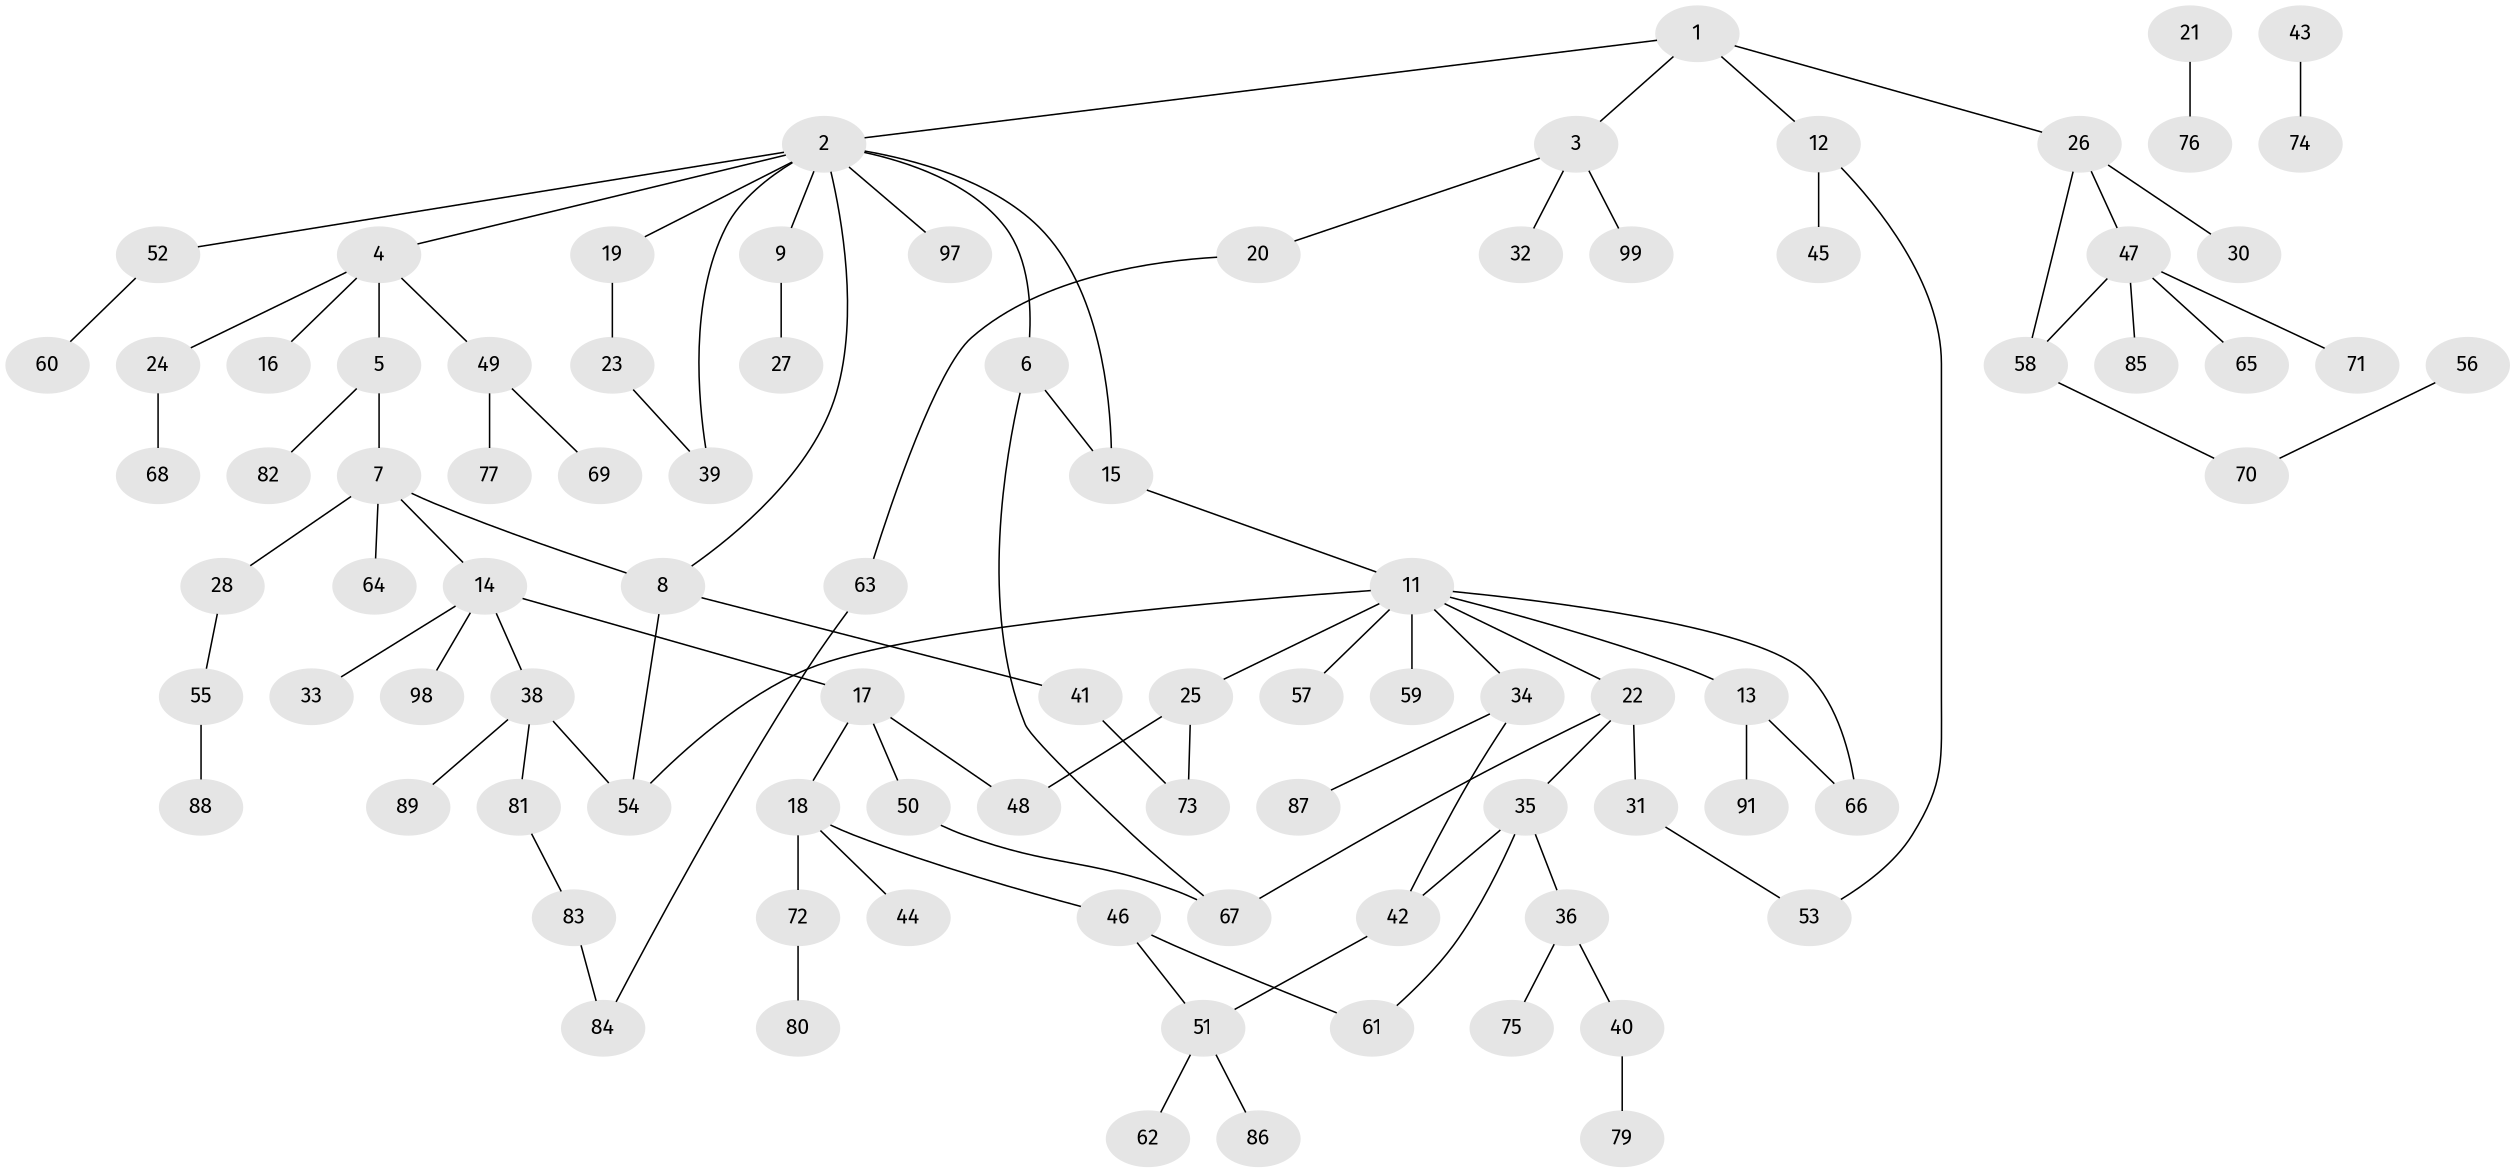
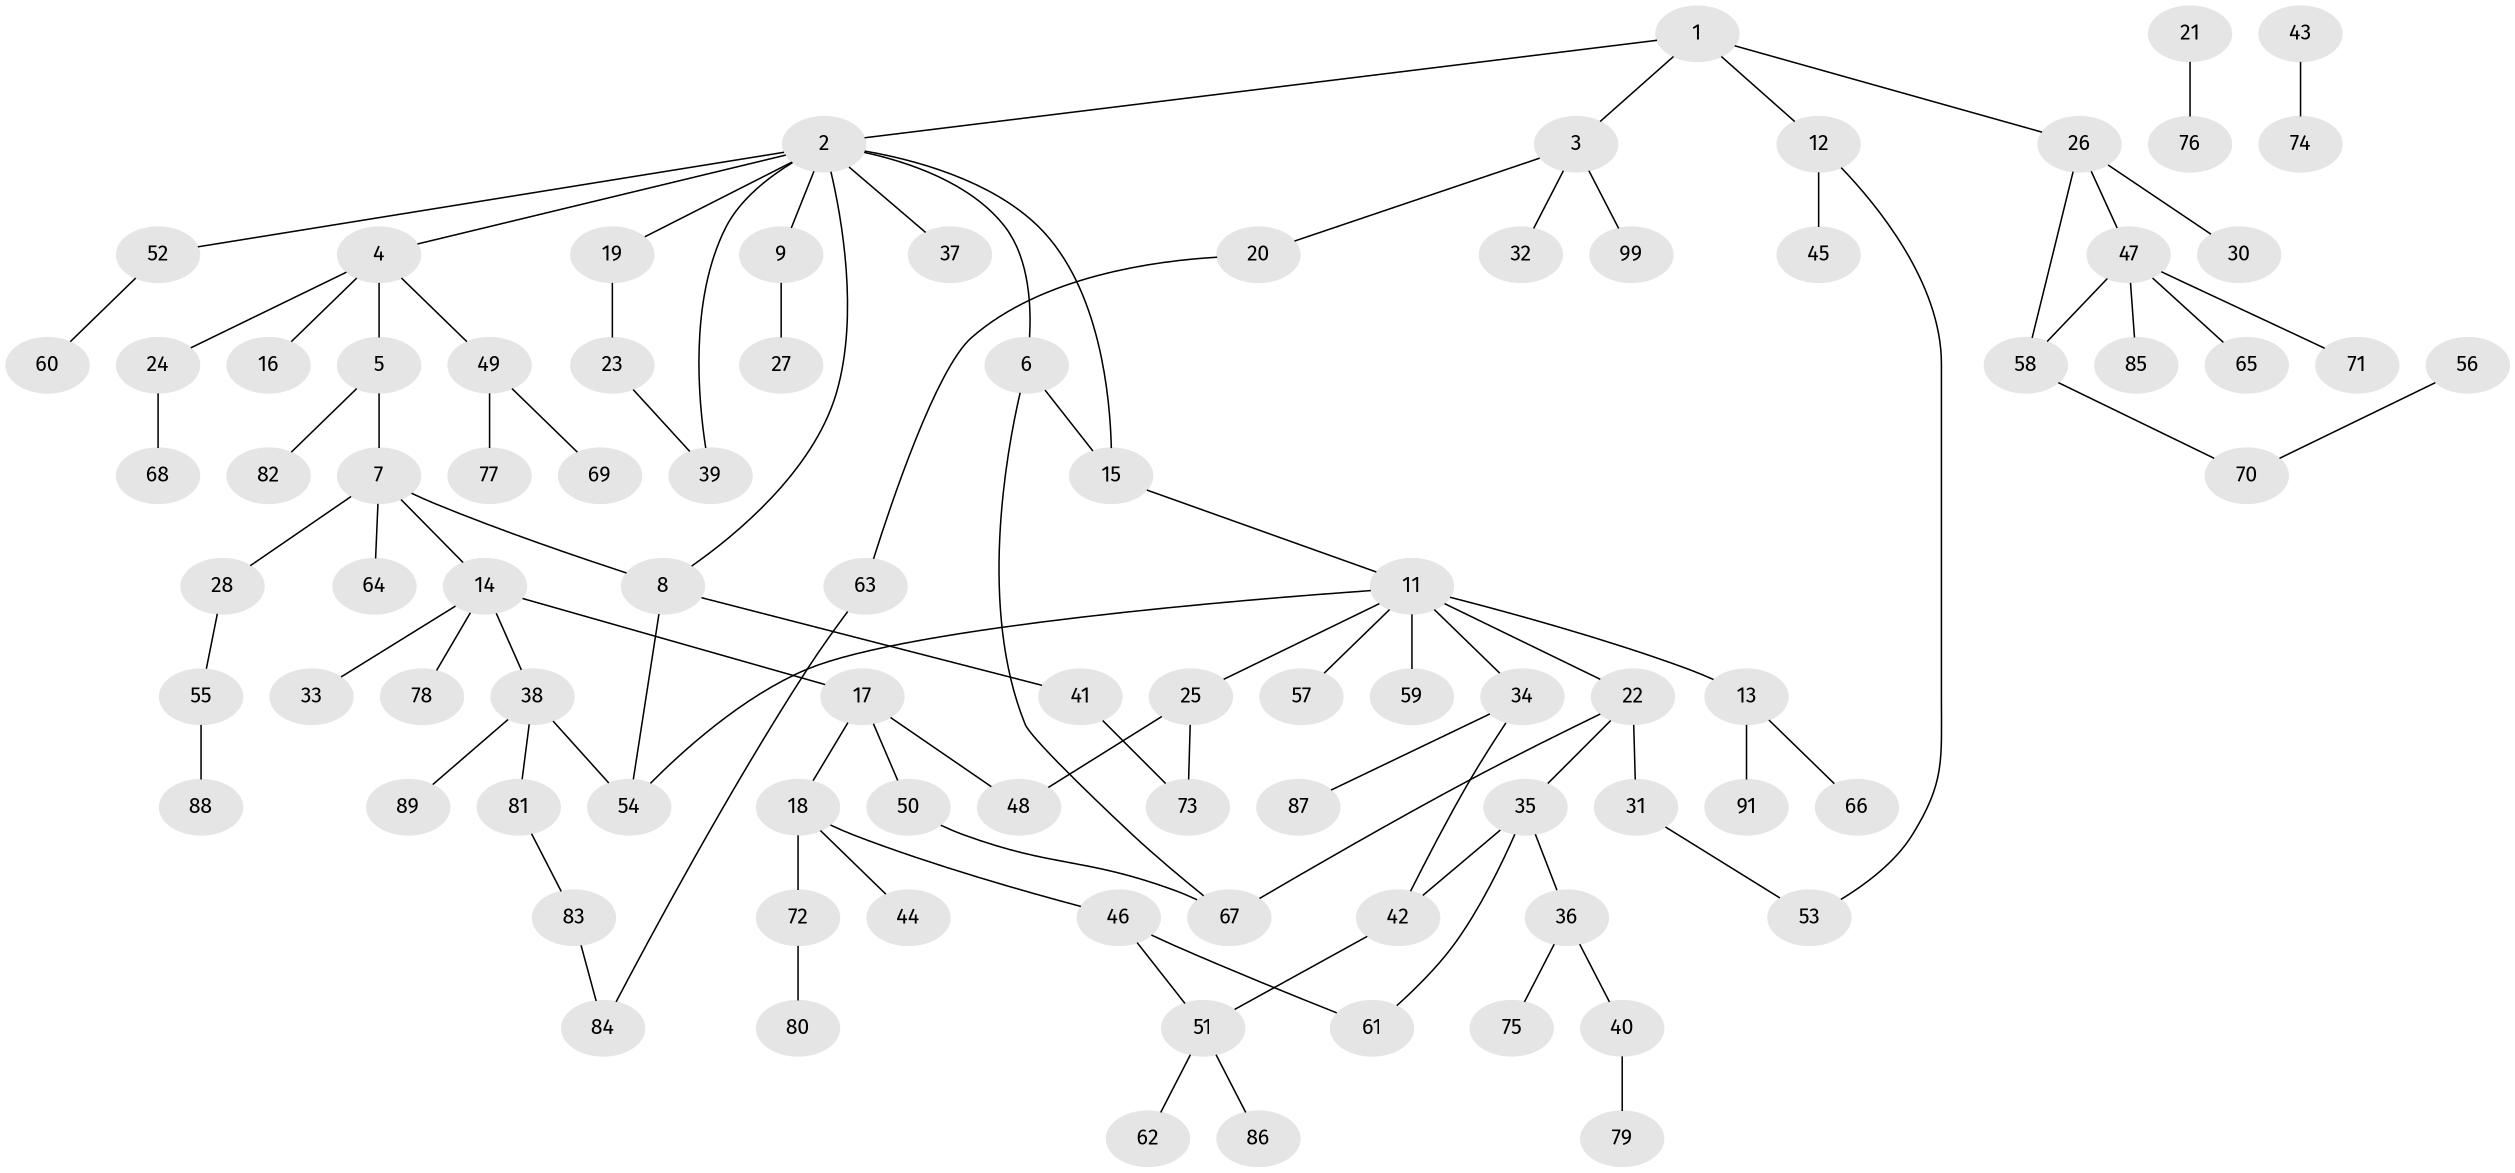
node "97": label "97" -> "37"
edge "11" -- "66": removed
node "98": label "98" -> "78"
